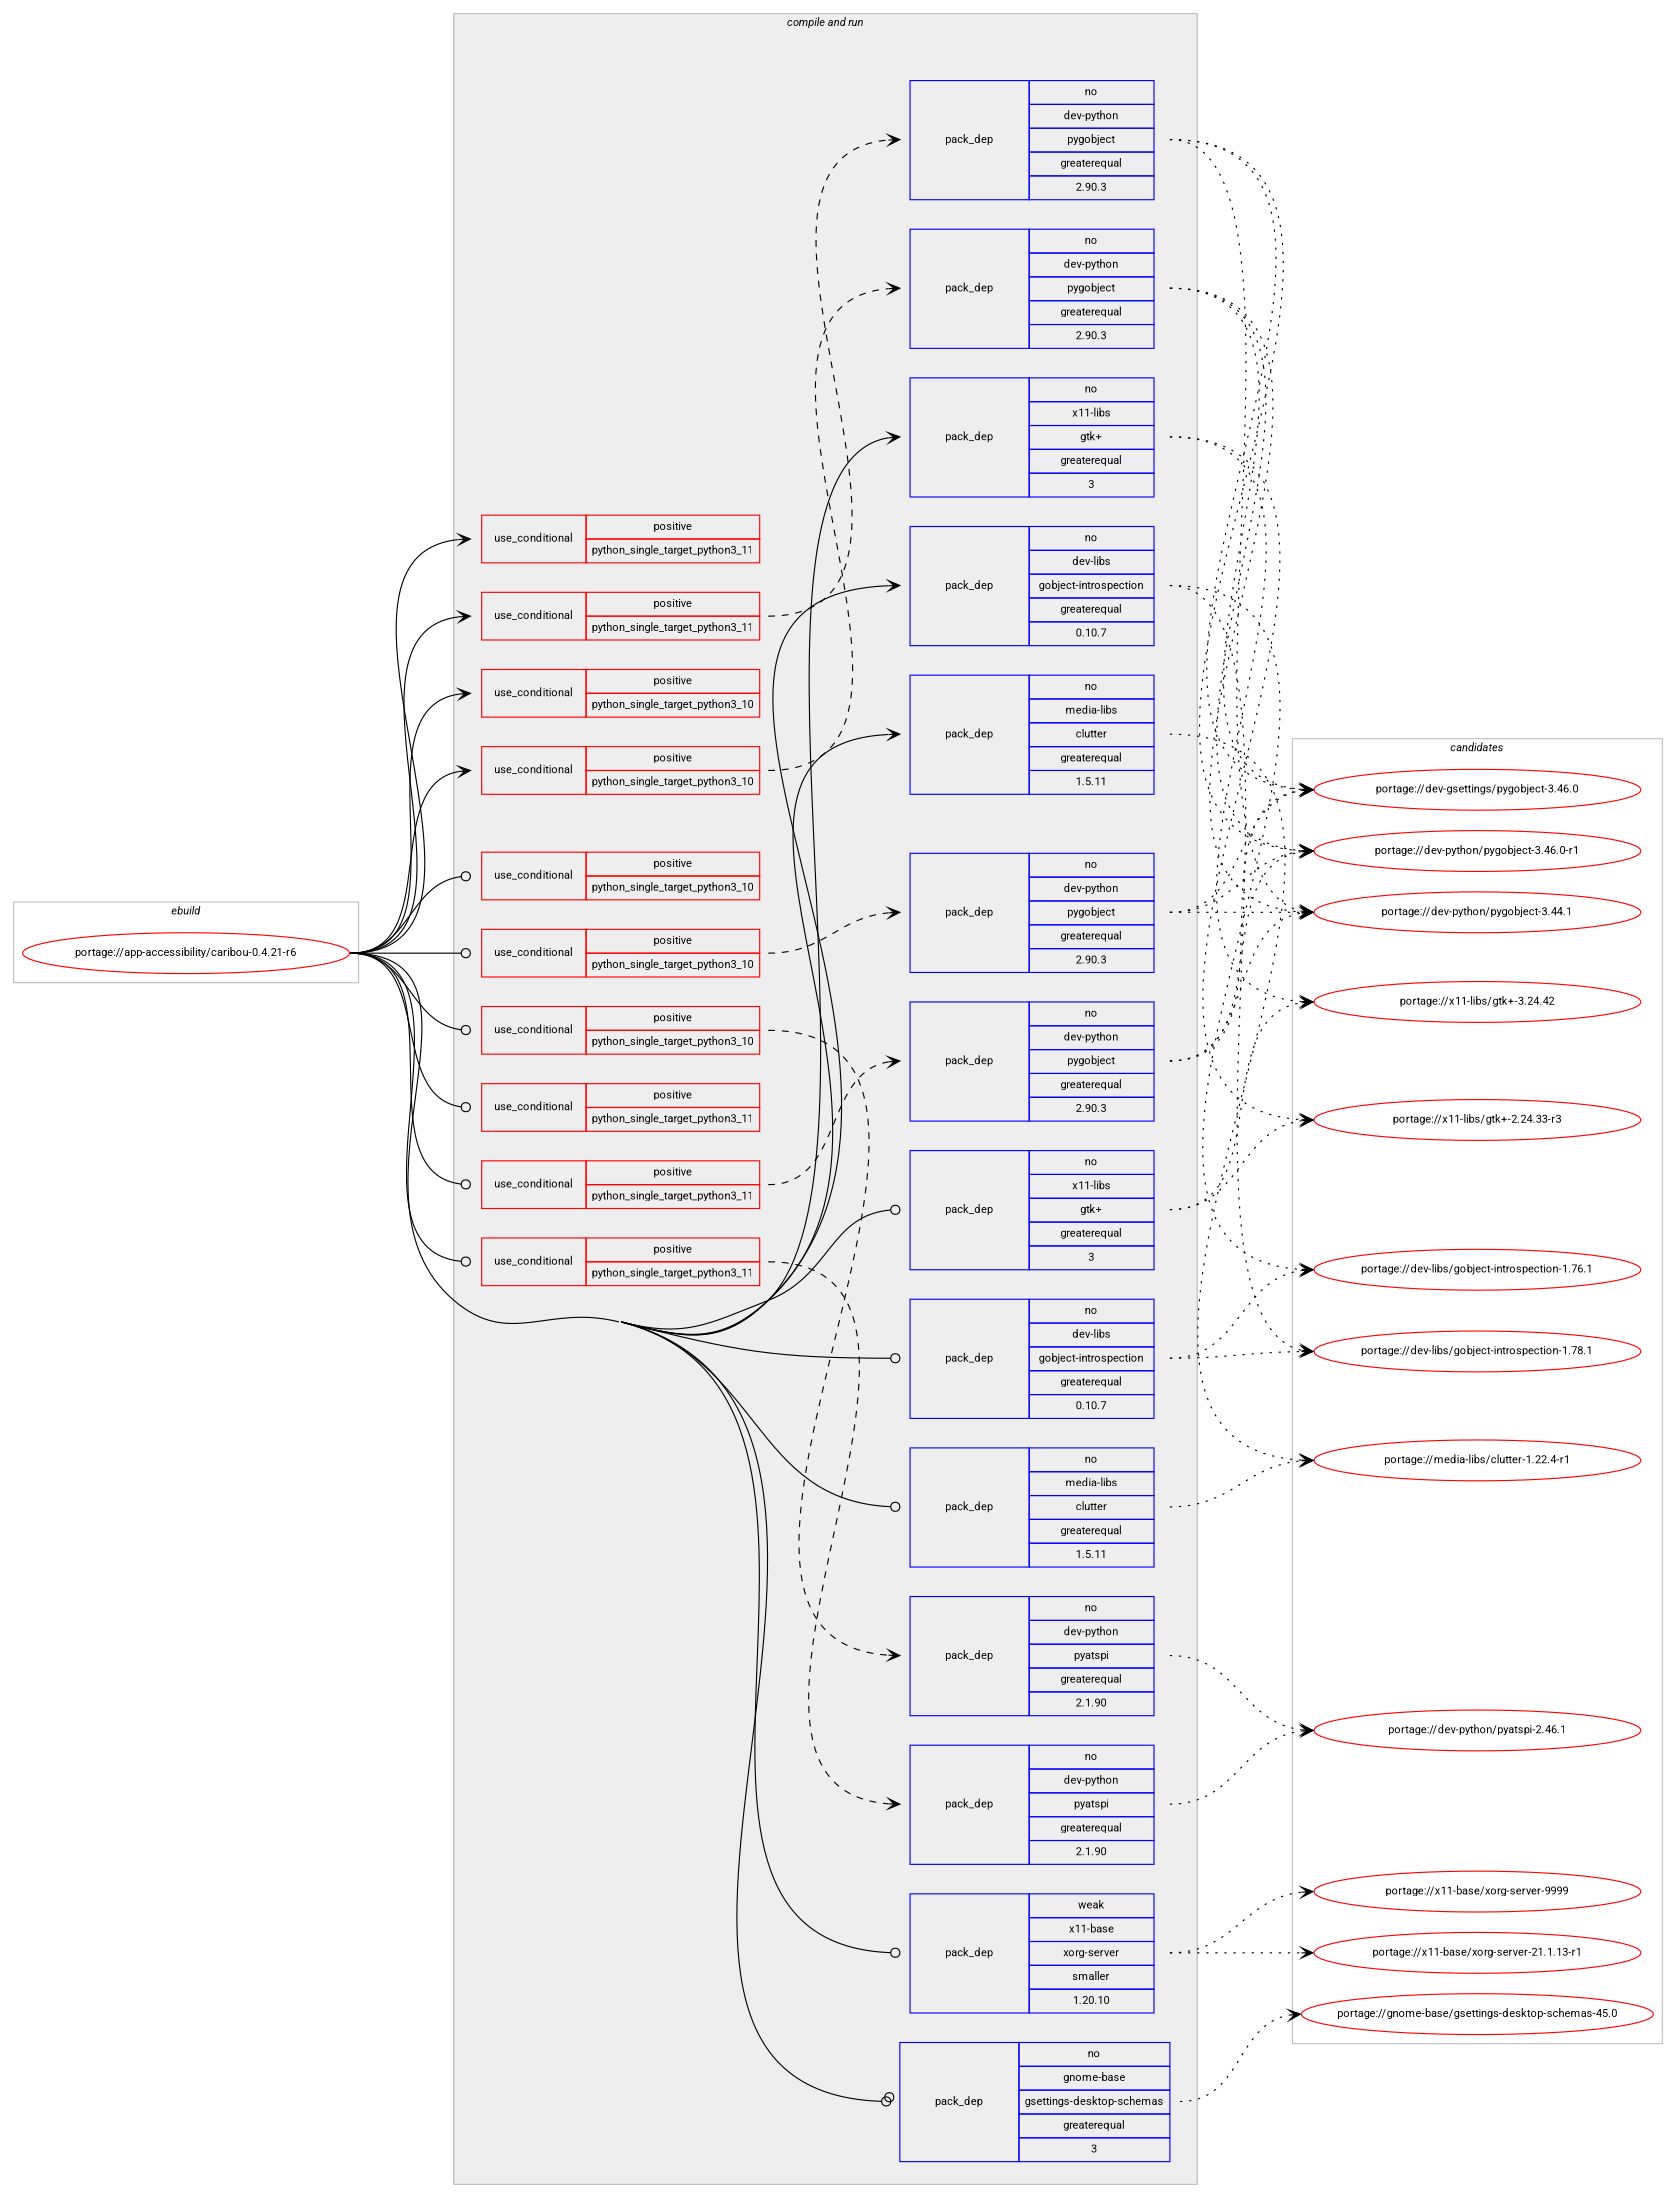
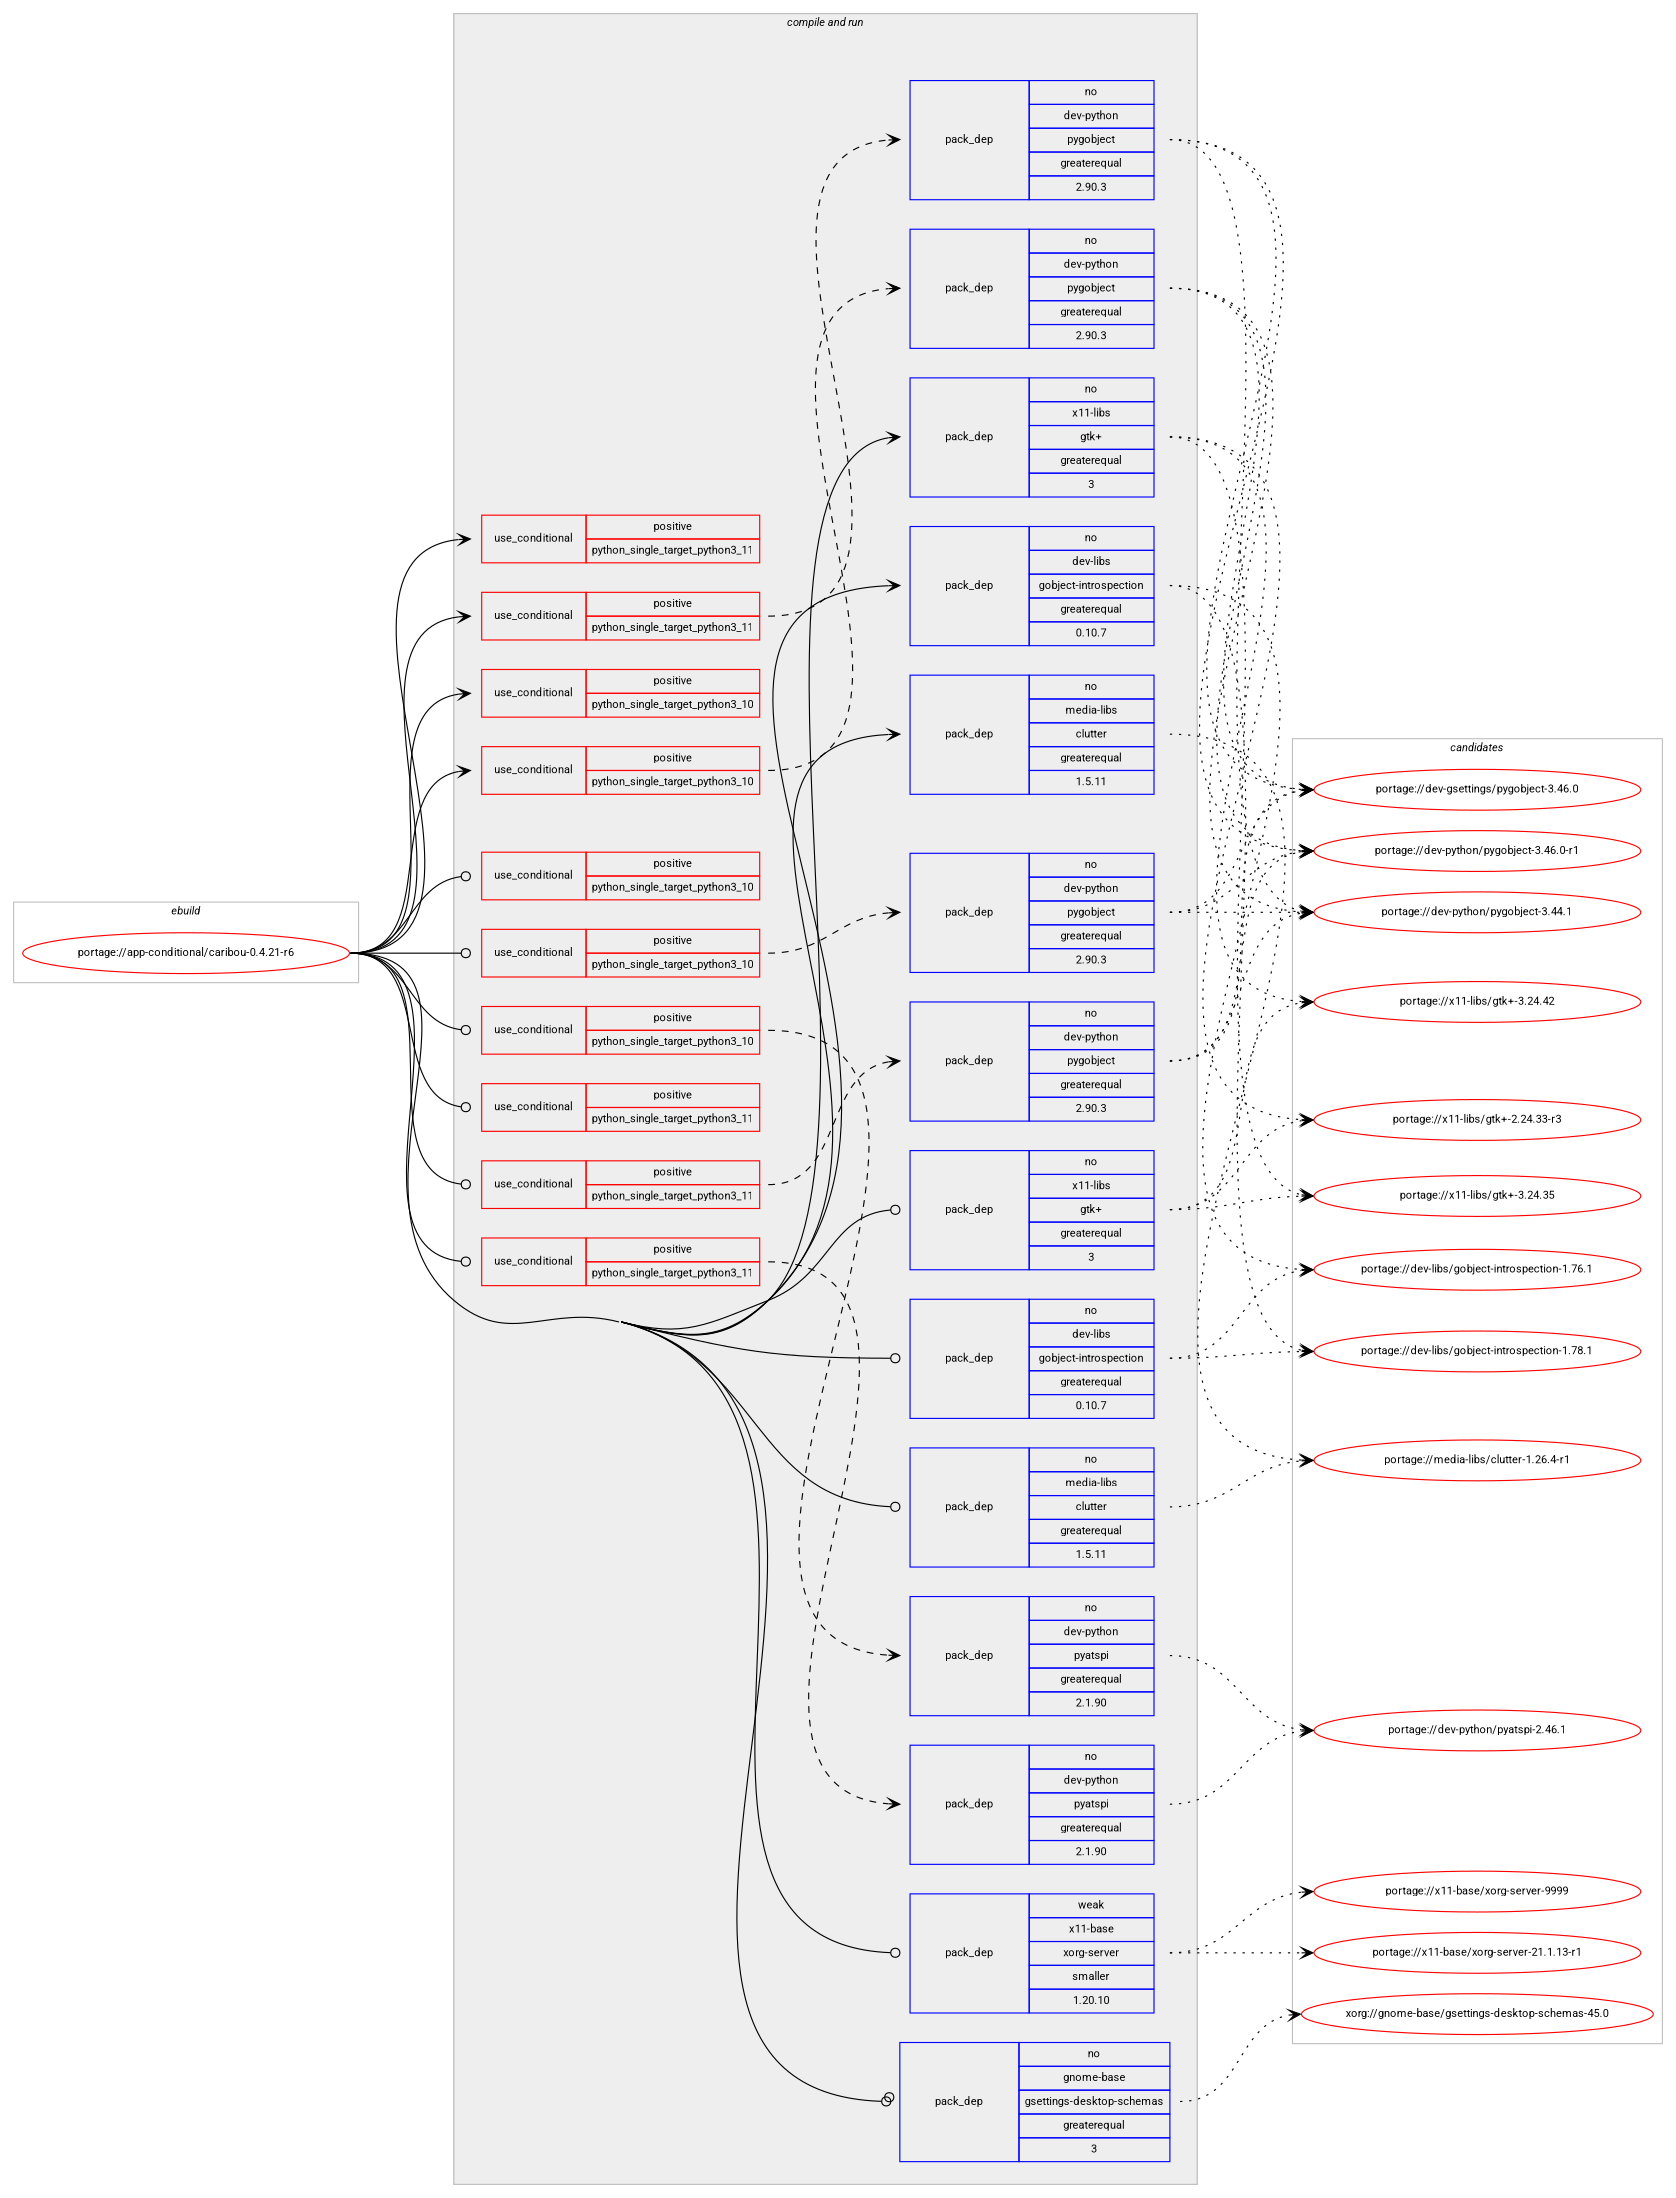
node "portage://app-accessibility/caribou-0.4.21-r6": label "portage://app-accessibility/caribou-0.4.21-r6" -> "portage://app-conditional/caribou-0.4.21-r6"
node "portage://x11-libs/gtk+-3.24.35": added
node "portage://media-libs/clutter-1.22.4-r1": label "portage://media-libs/clutter-1.22.4-r1" -> "portage://media-libs/clutter-1.26.4-r1"
node "portage://gnome-base/gsettings-desktop-schemas-45.0": label "portage://gnome-base/gsettings-desktop-schemas-45.0" -> "xorg://gnome-base/gsettings-desktop-schemas-45.0"
